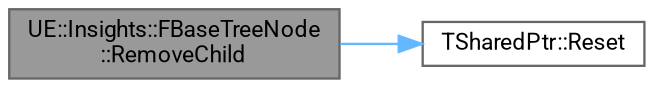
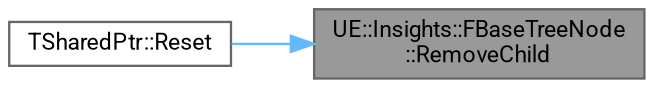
edge "UE::Insights::FBaseTreeNode ::RemoveChild" -> "TSharedPtr::Reset": reversed
